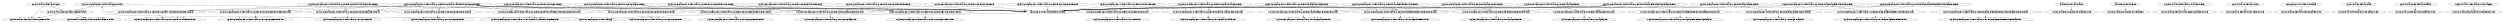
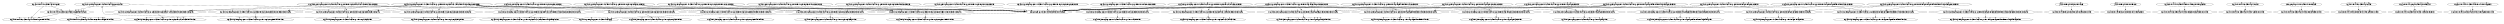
node "javax.enterprise.local.Instance": label "javax.enterprise.local.Instance" -> "javax.enterprise.inject.Instance"
node "org.jboss.errai.bus.client.framework.SearchPresenter": label "org.jboss.errai.bus.client.framework.SearchPresenter" -> "org.jboss.errai.bus.client.framework.RequestDispatcher"
node "org.jboss.errai.ioc.client.api.builtin.InitBallotProvider": label "org.jboss.errai.ioc.client.api.builtin.InitBallotProvider" -> "org.jboss.errai.ioc.client.api.builtin.SearchPresenter"
